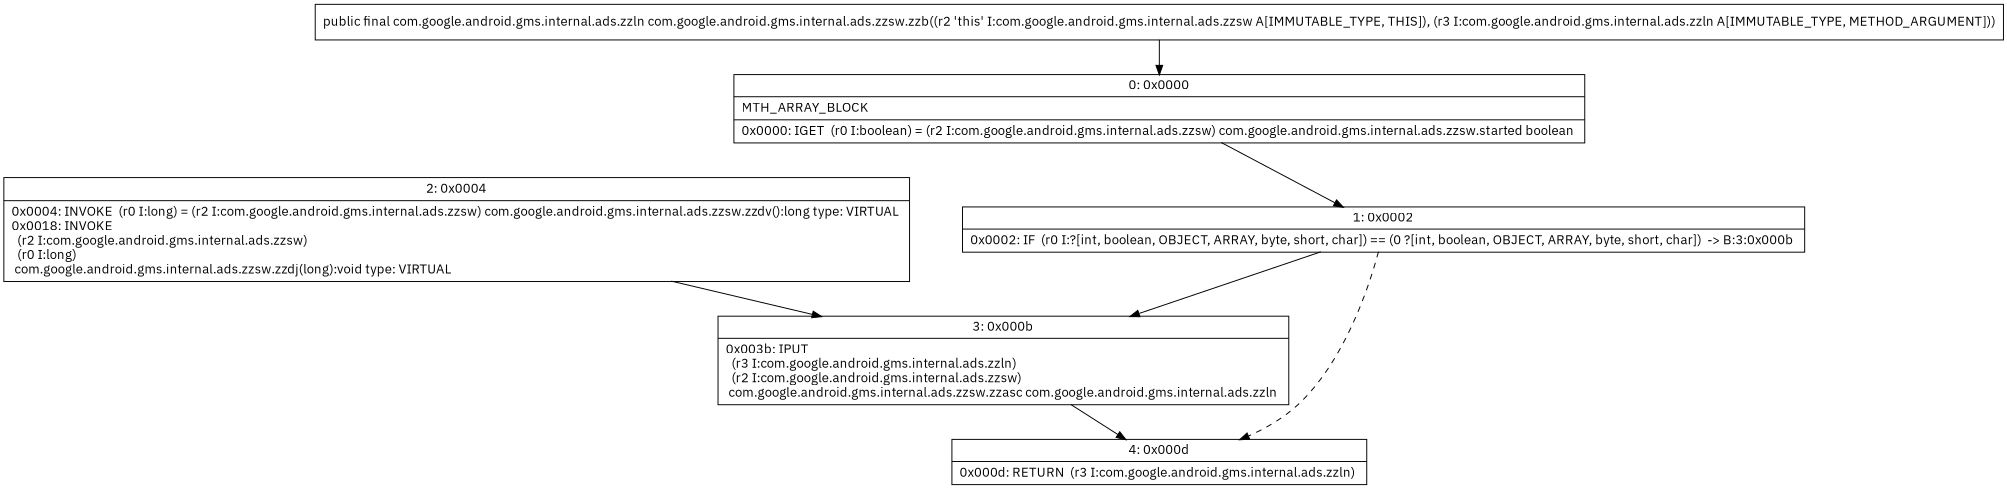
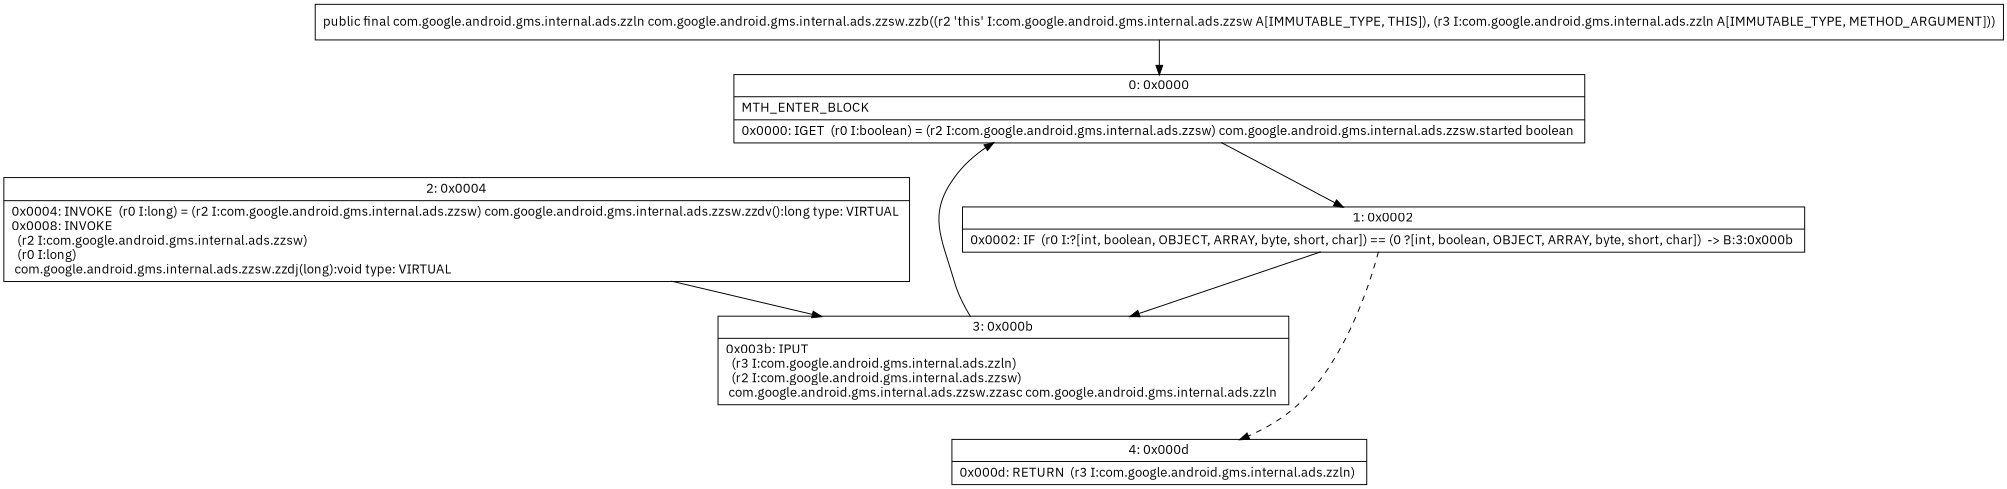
node "0: 0x0000": text "MTH_ARRAY_BLOCK" -> "MTH_ENTER_BLOCK"
node "2: 0x0004": text "0x0018: INVOKE" -> "0x0008: INVOKE"
edge "3: 0x000b" -> "4: 0x000d": now "3: 0x000b" -> "0: 0x0000"
